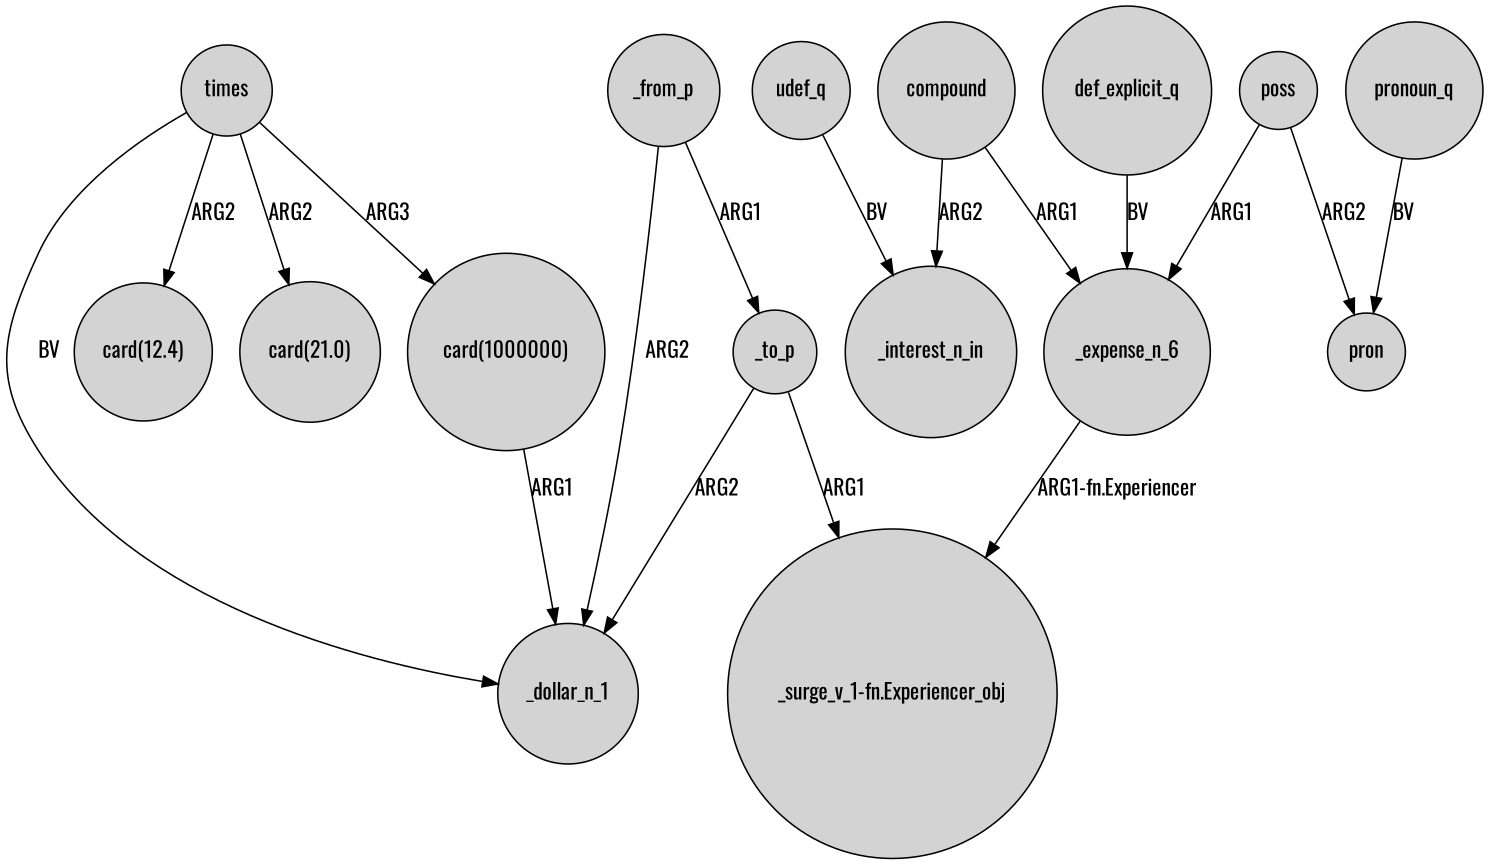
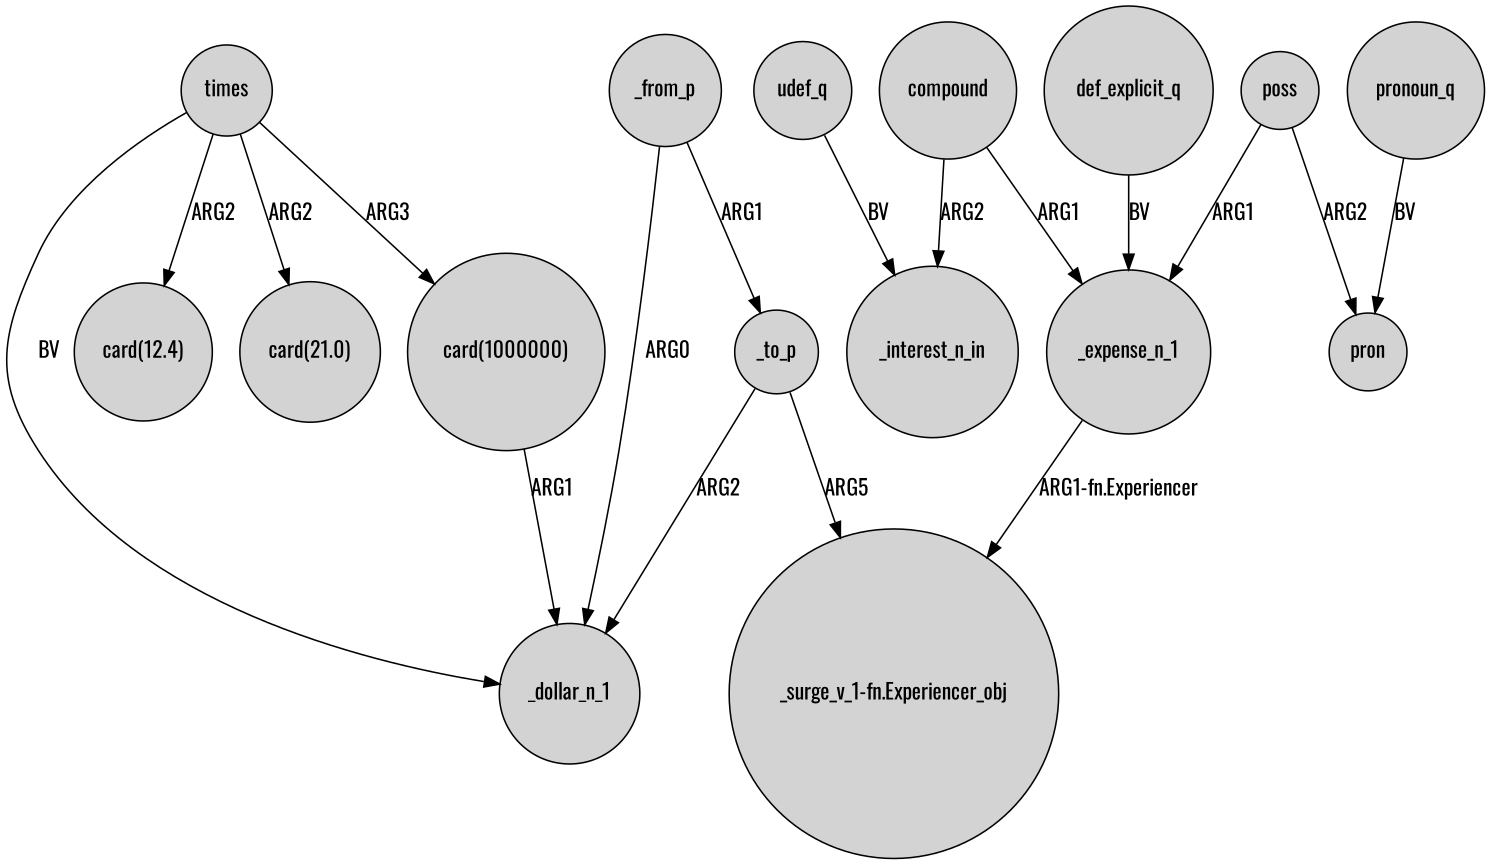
edge "_from_p" -> "_dollar_n_1": label "ARG2" -> "ARG0"
node "_expense_n_6": label "_expense_n_6" -> "_expense_n_1"
edge "_to_p" -> "_surge_v_1-fn.Experiencer_obj": label "ARG1" -> "ARG5"
